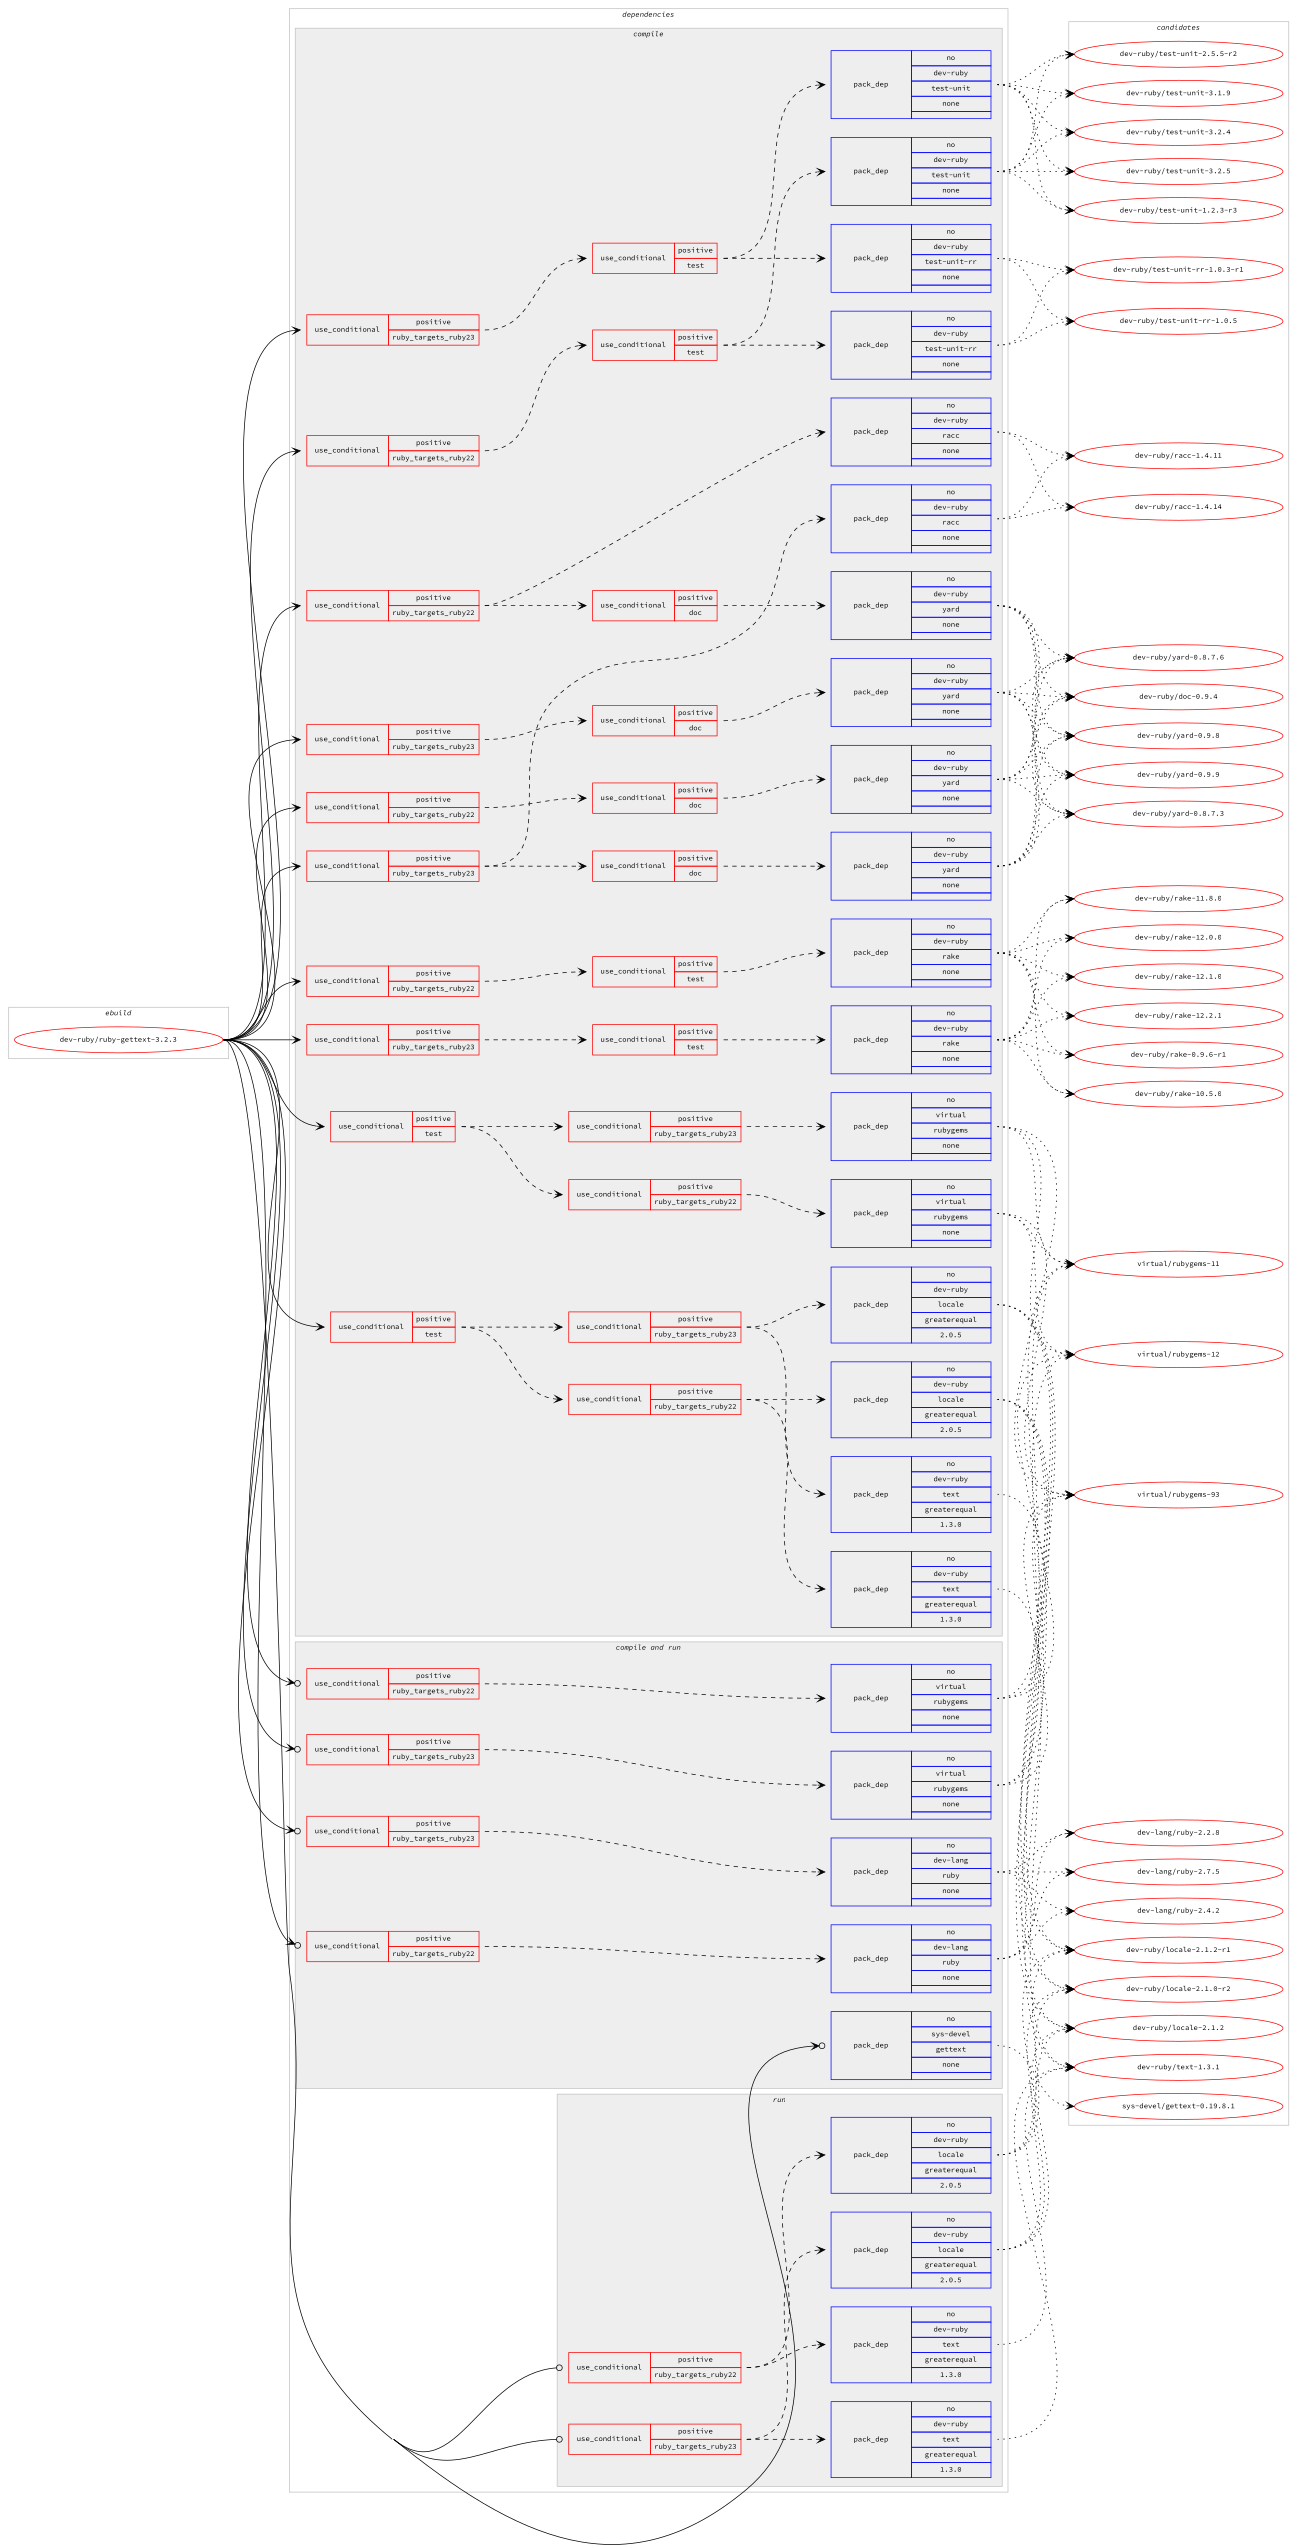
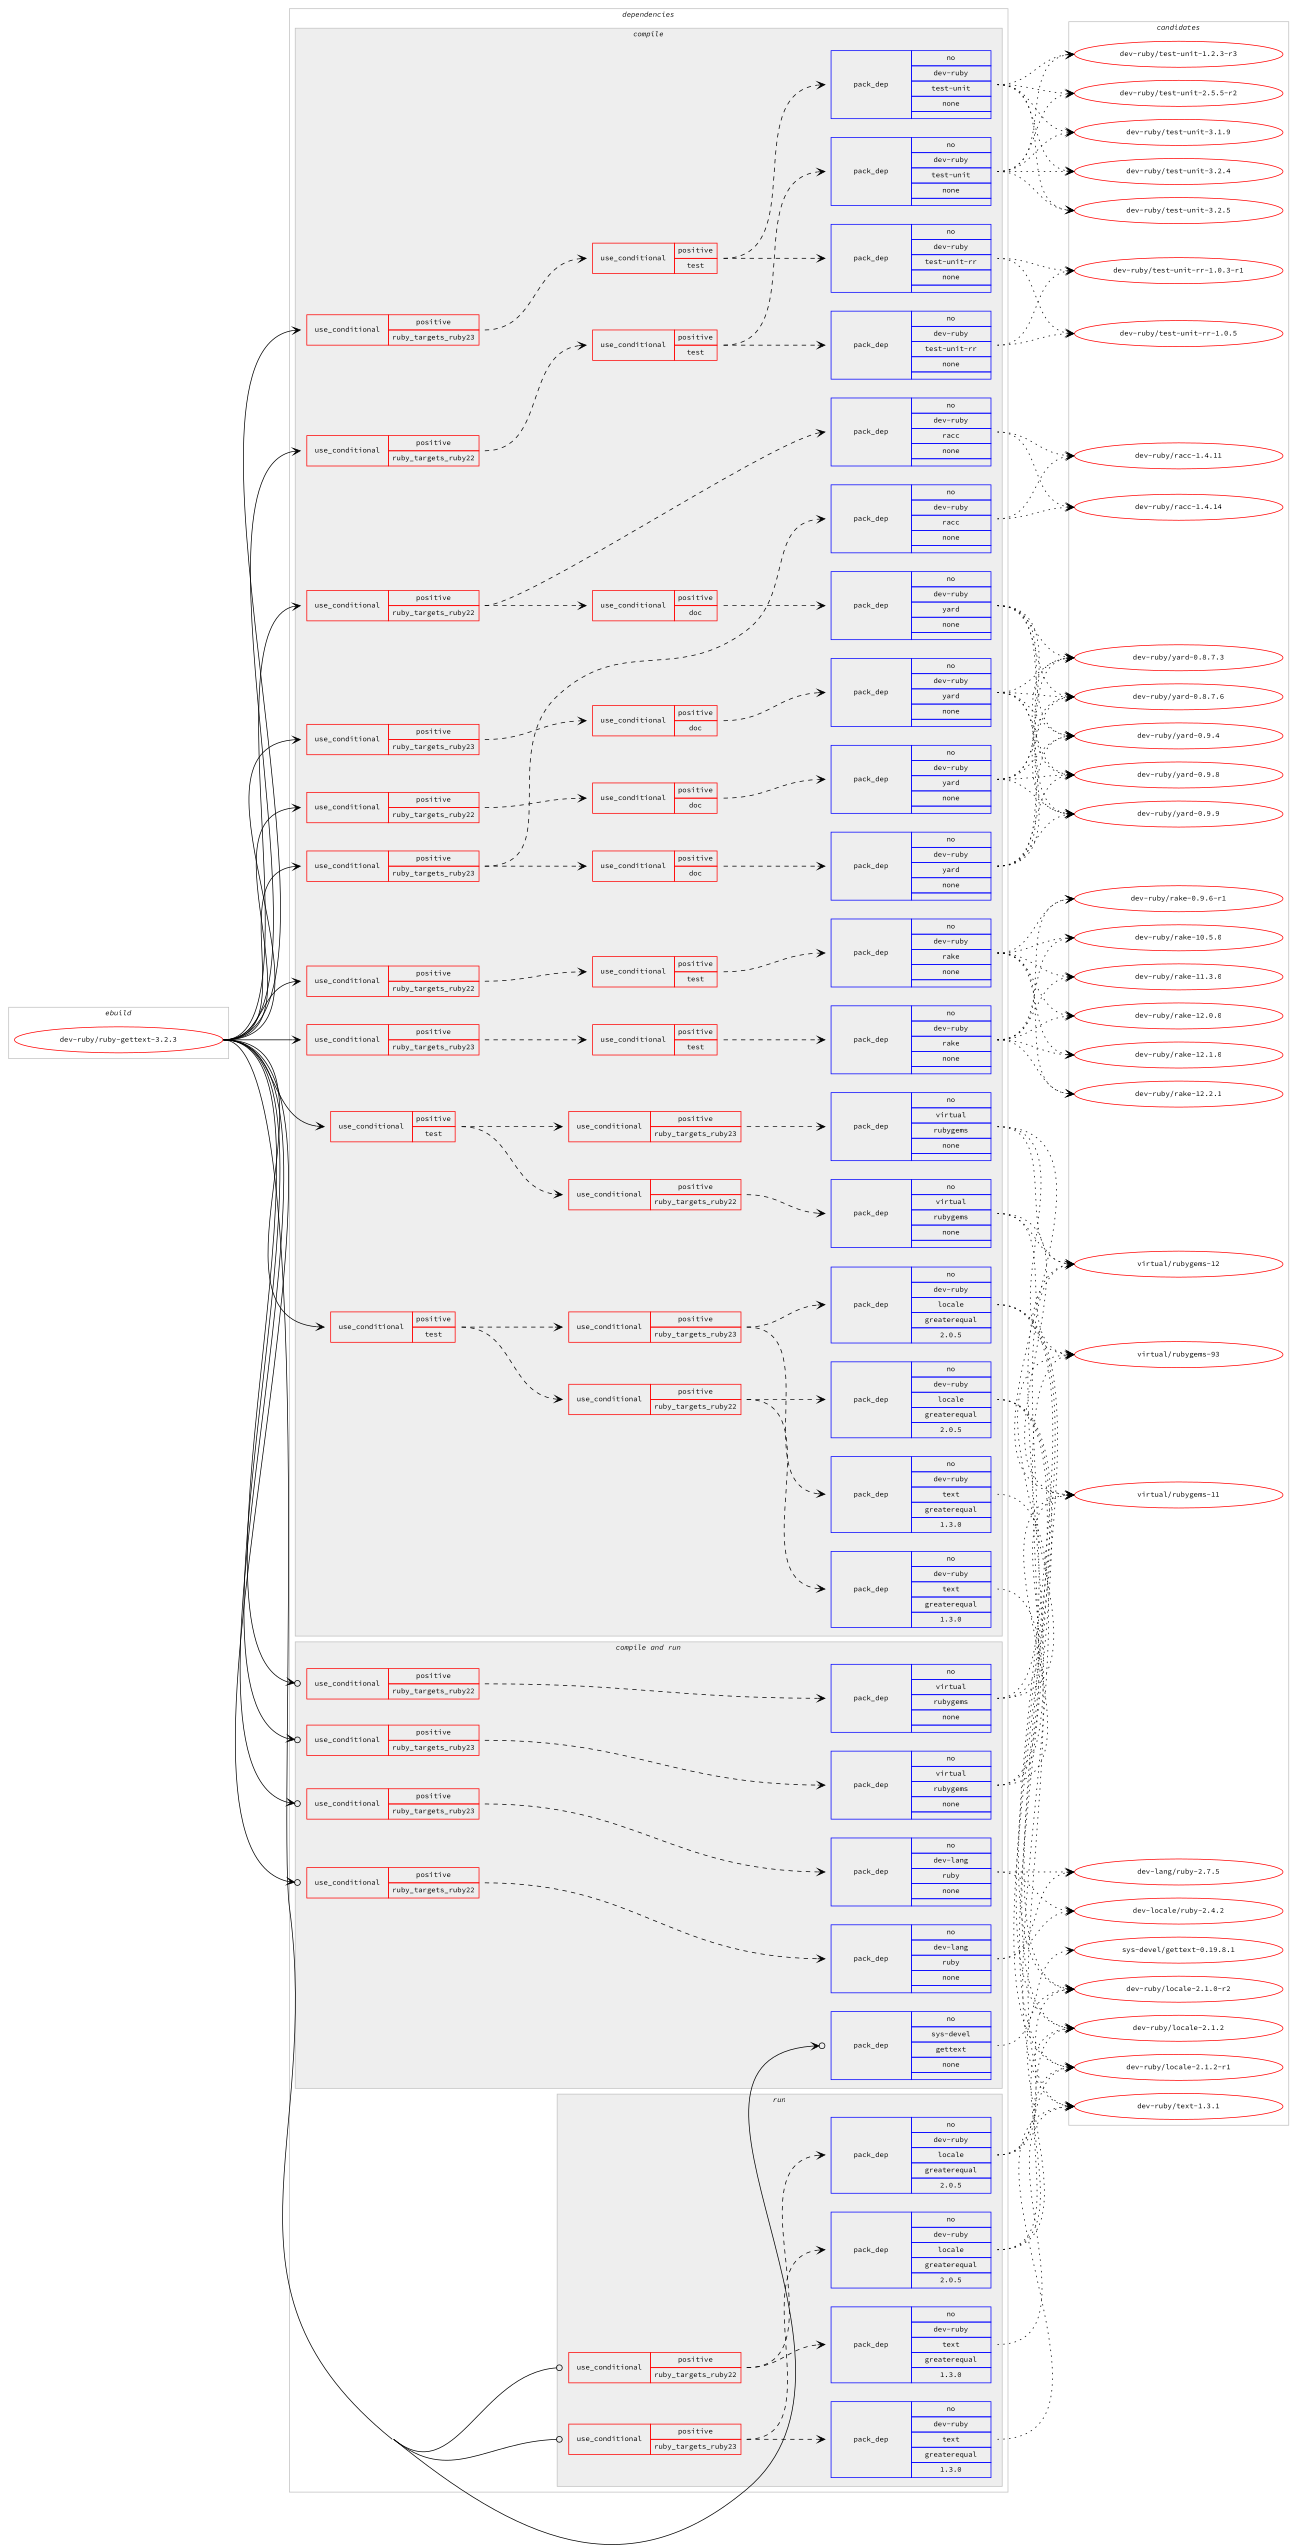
node "dev-ruby/doc-0.9.4": label "dev-ruby/doc-0.9.4" -> "dev-ruby/yard-0.9.4"
node "dev-ruby/rake-11.8.0": label "dev-ruby/rake-11.8.0" -> "dev-ruby/rake-11.3.0"
node "dev-lang/ruby-2.2.8": removed
node "dev-lang/ruby-2.4.2": label "dev-lang/ruby-2.4.2" -> "dev-locale/ruby-2.4.2"
